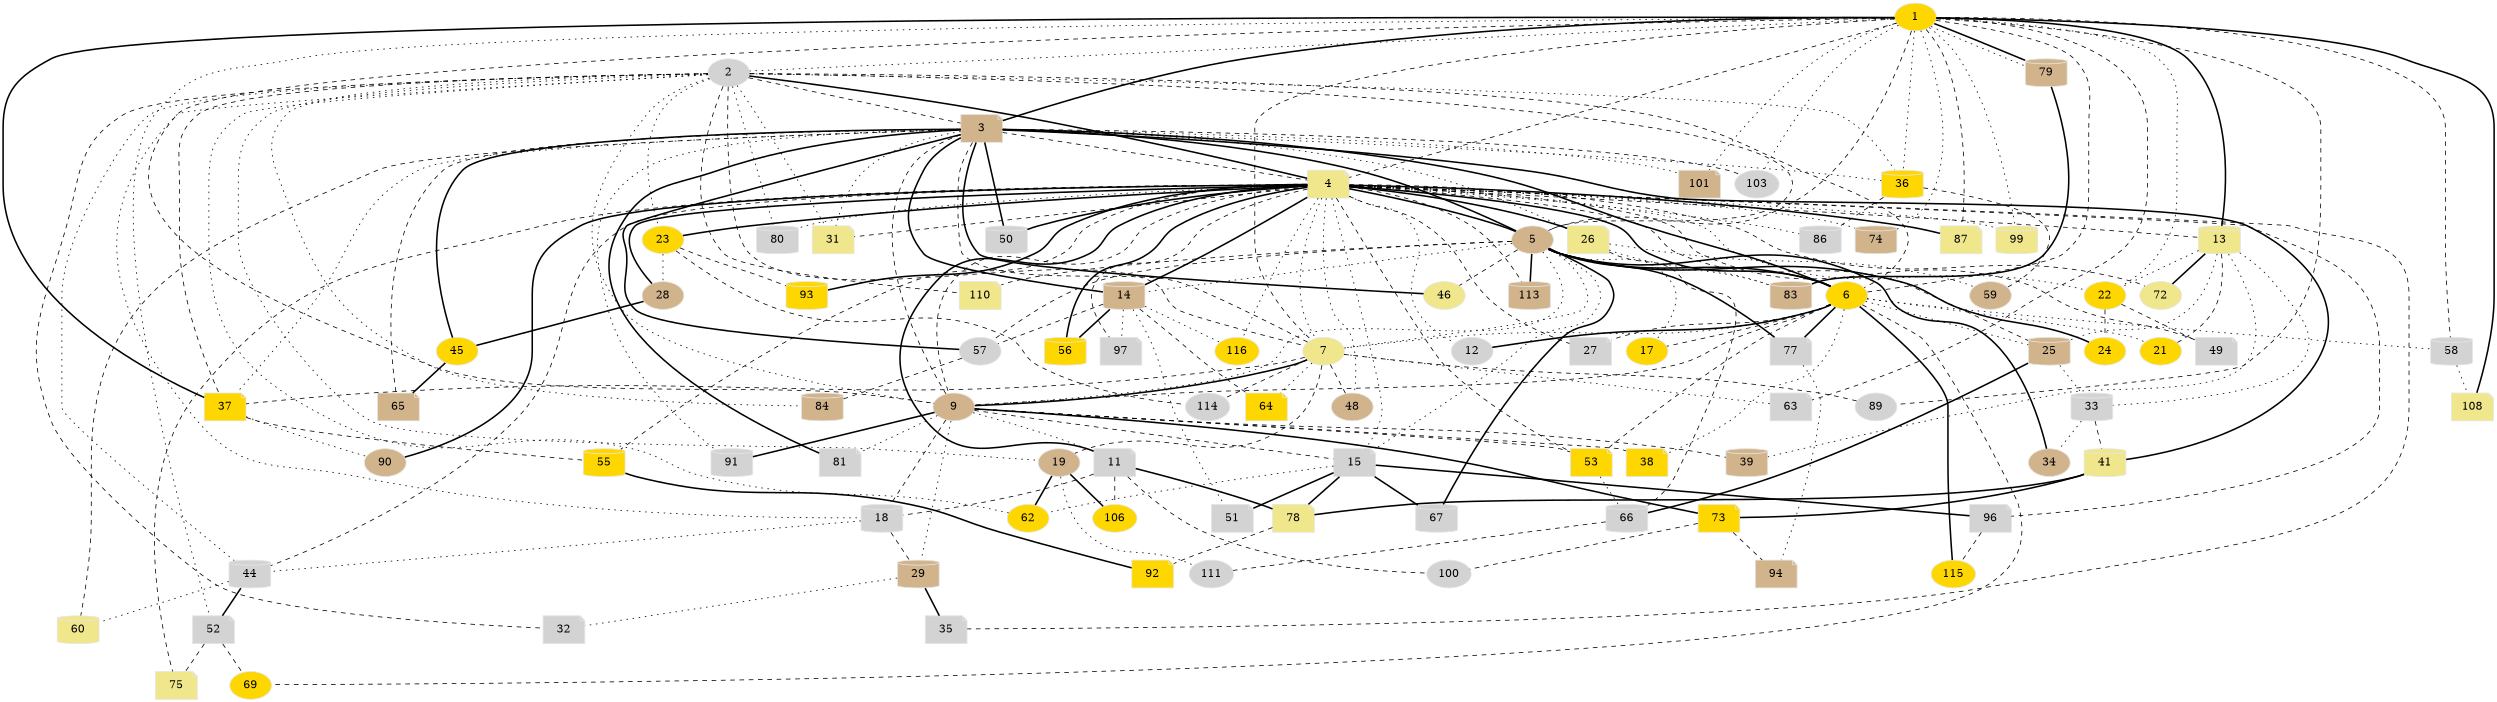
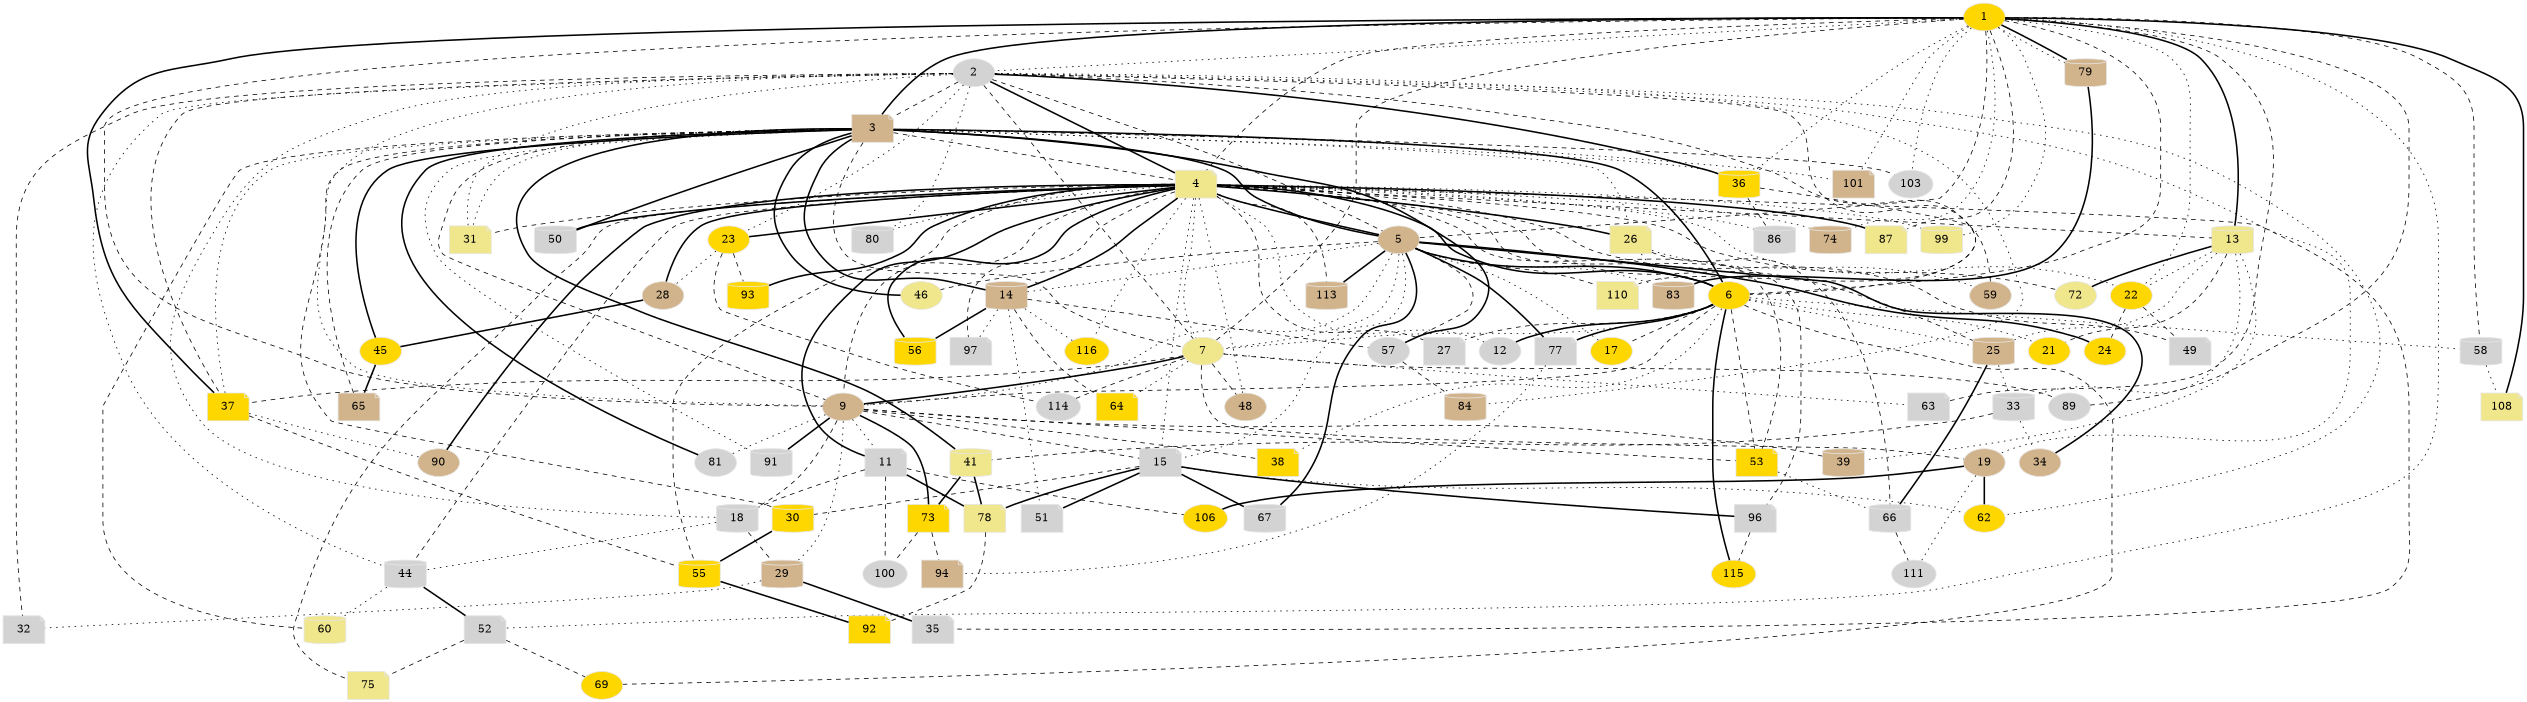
edge "2" -- "36": style dotted -> bold
node "81": shape note -> ellipse
node "30": added
